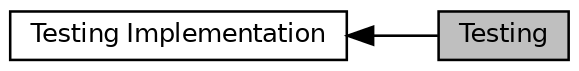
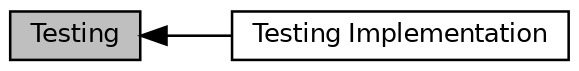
edge "Testing" -> "Testing Implementation": reversed
